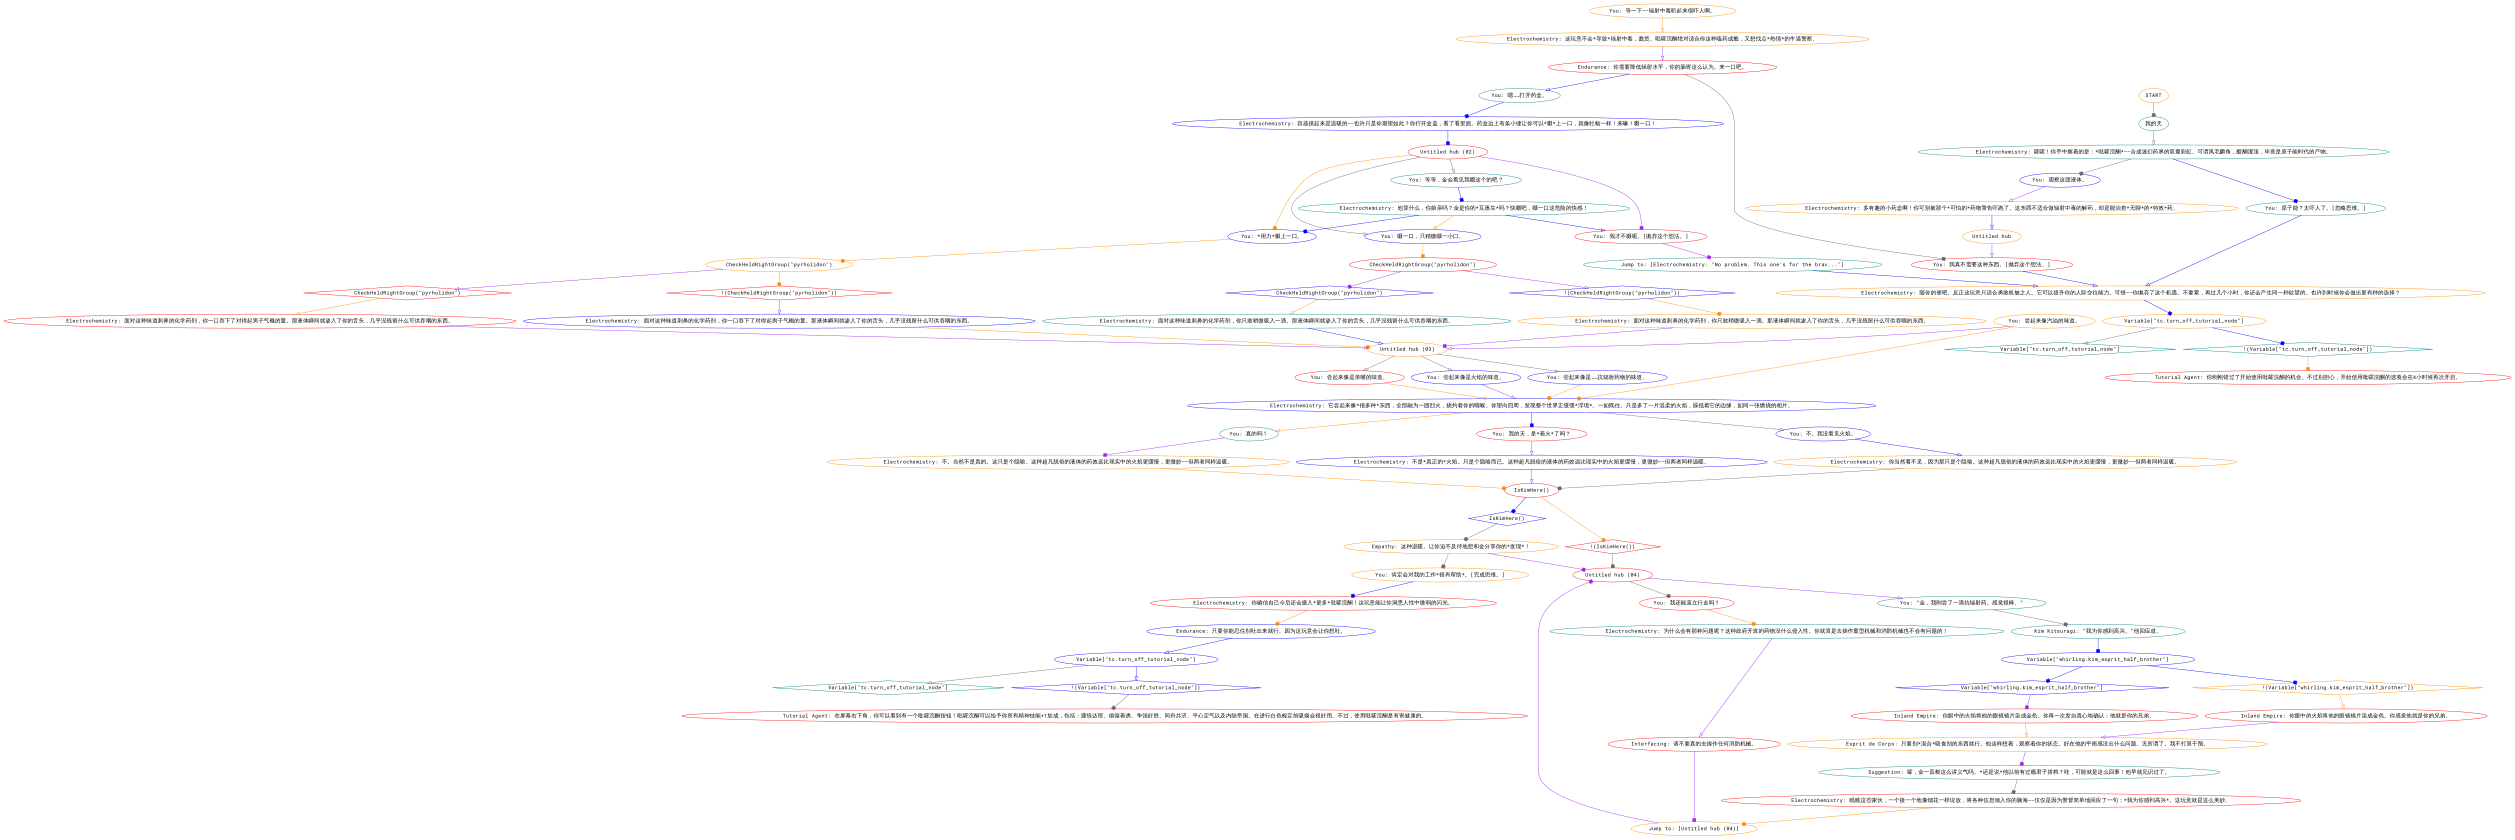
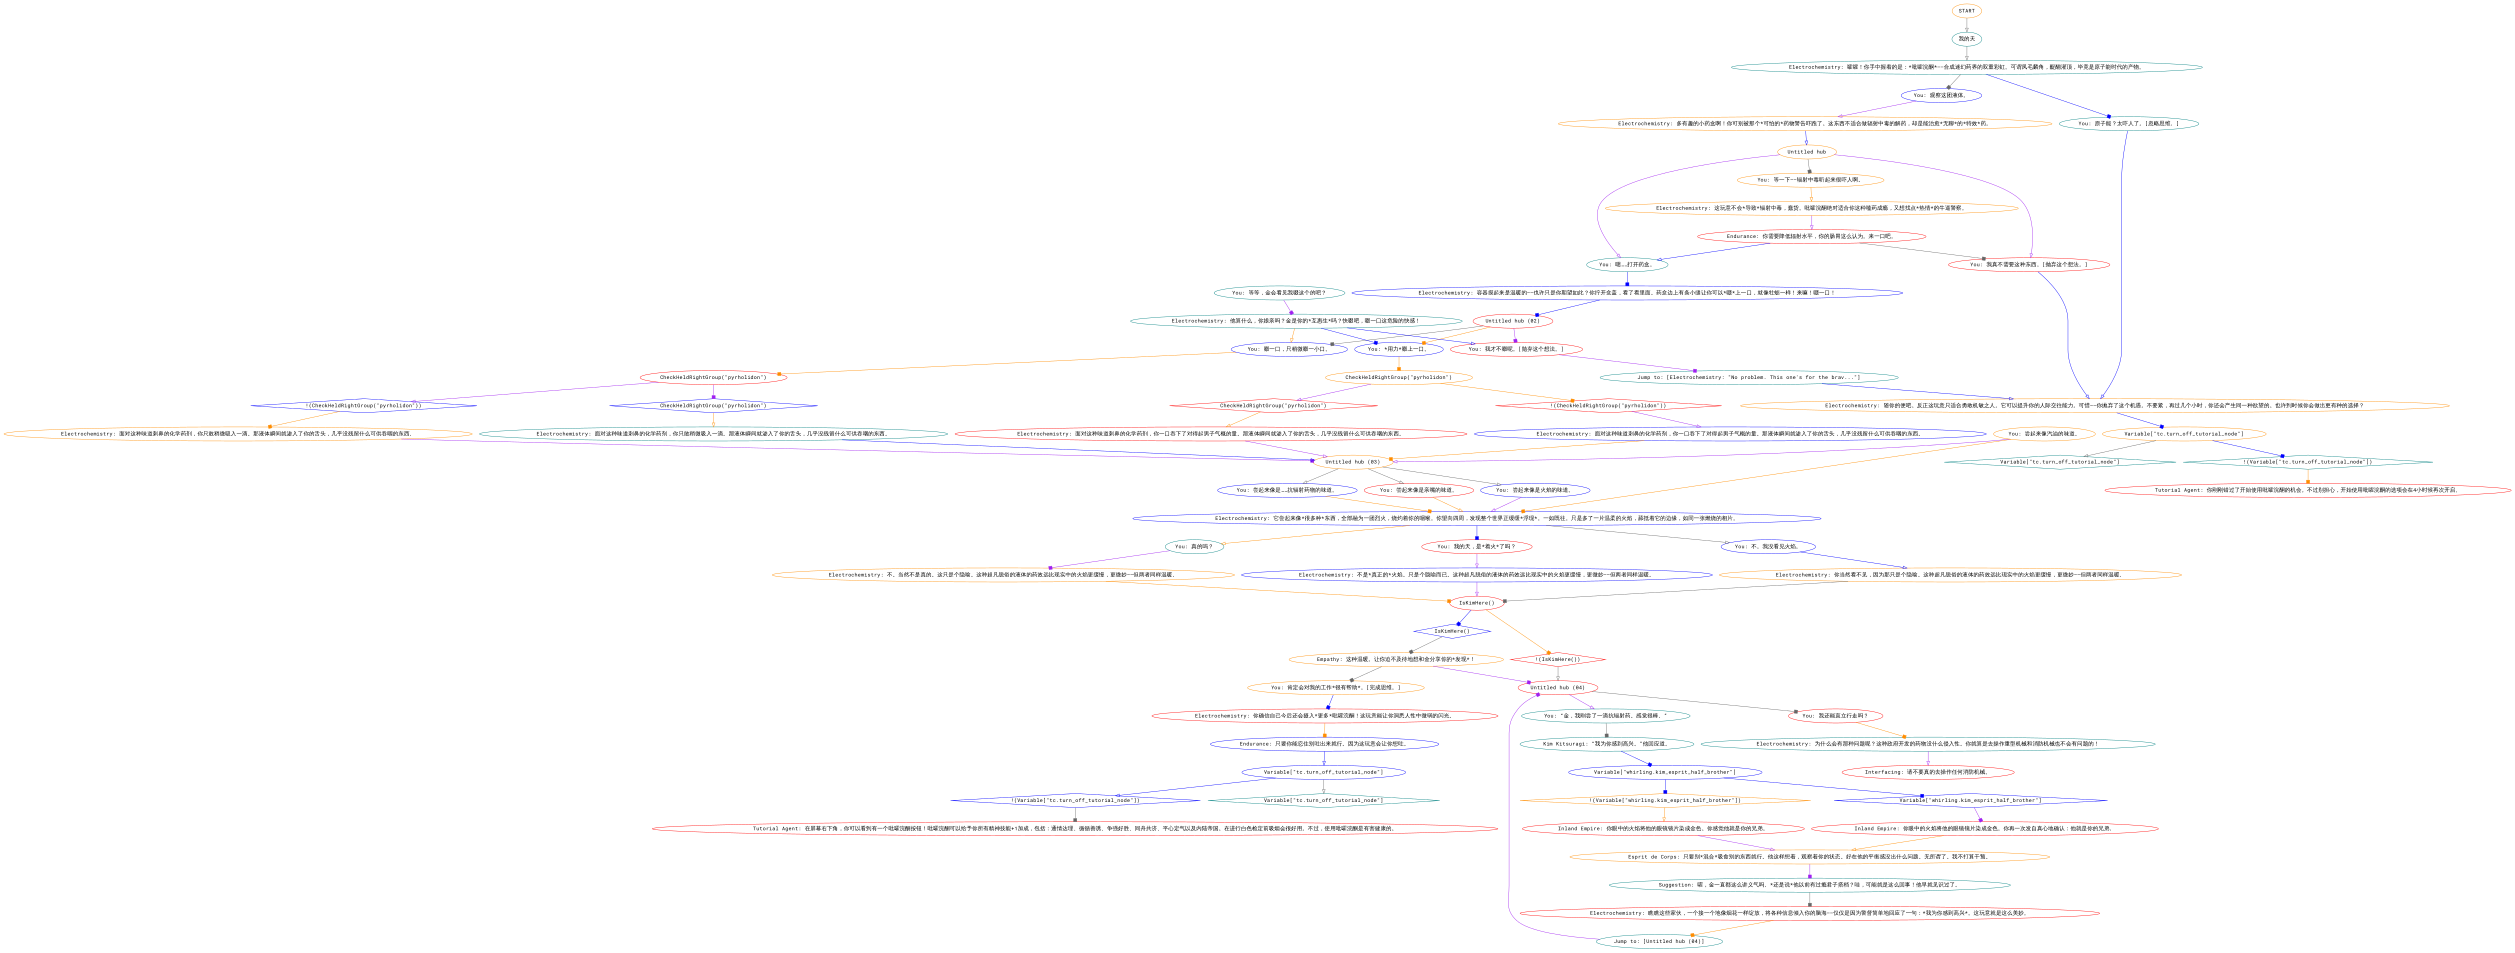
edge "START" -> "我的天": arrowhead box -> onormal
edge "Untitled hub (02)" -> "You: 等等，金会看见我啜这个的吧？": removed
edge "Untitled hub" -> "You: 等一下——辐射中毒听起来很吓人啊。": added
edge "Untitled hub" -> "You: 嗯……打开药盒。": added
edge "Untitled hub (02)" -> "You: 啜一口，只稍微啜一小口。": arrowhead onormal -> box
edge "You: 等等，金会看见我啜这个的吧？" -> "Electrochemistry: 他算什么，你娘亲吗？金是你的*互惠生*吗？快啜吧，啜一口这危险的快感！": color blue -> purple
edge "!(IsKimHere())" -> "Untitled hub (04)": arrowhead box -> onormal
edge "Interfacing: 请不要真的去操作任何消防机械。" -> "Jump to: [Untitled hub (04)]": removed
node "Jump to: [Untitled hub (04)]": color darkorange -> teal
